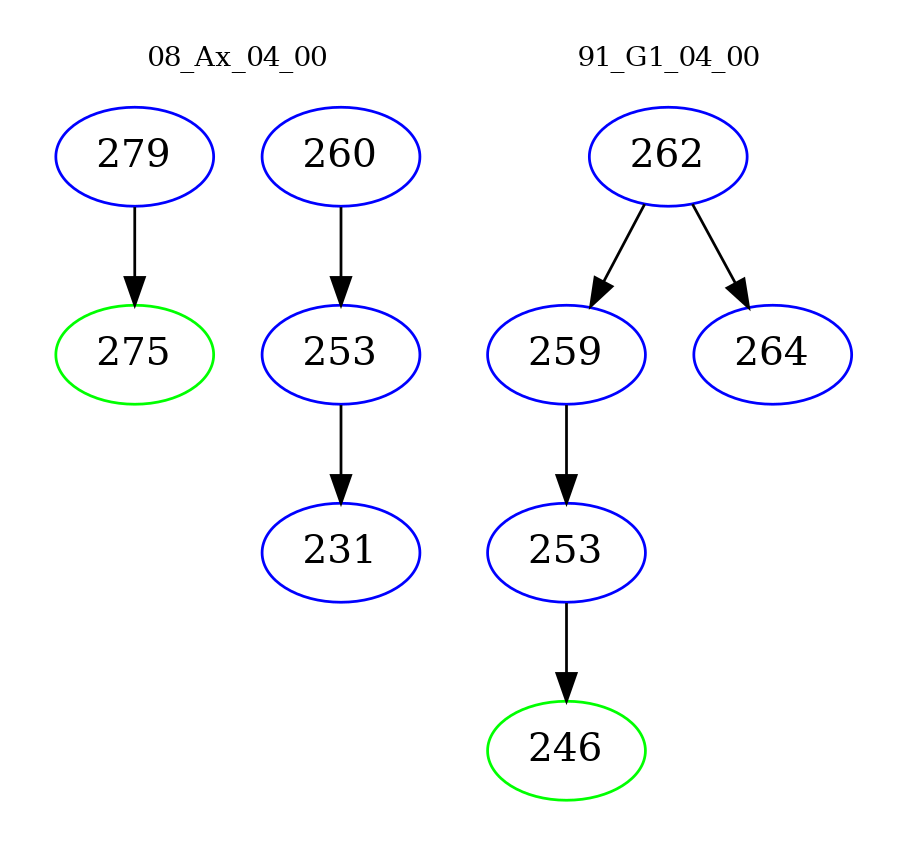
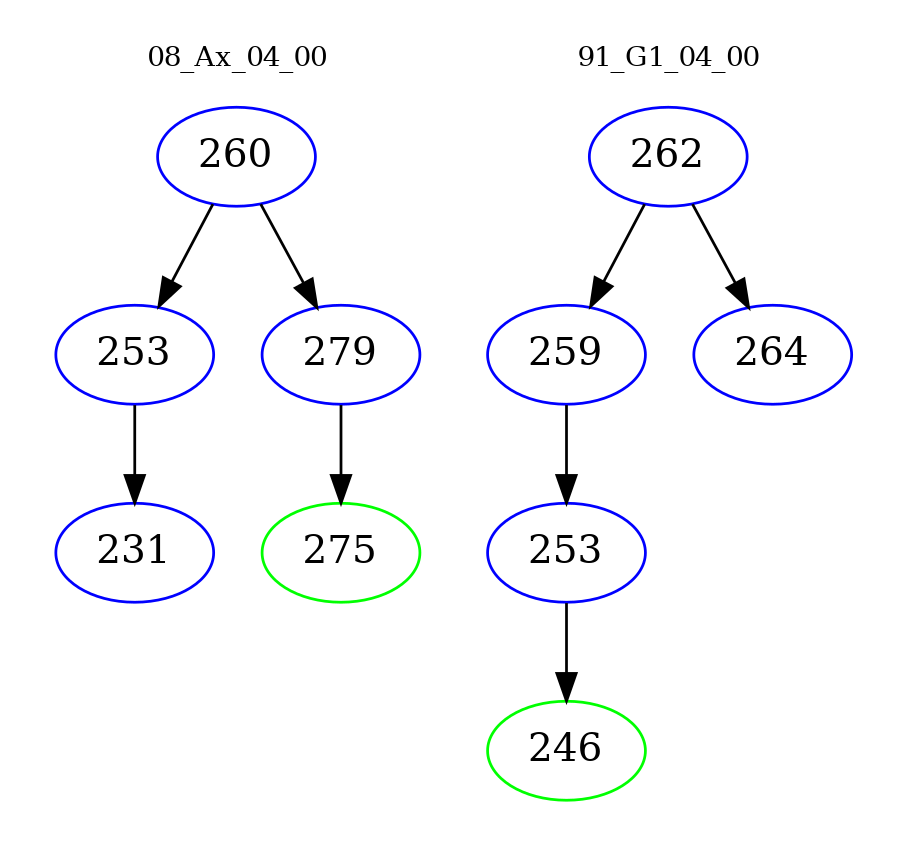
edge "260" -> "279": added
